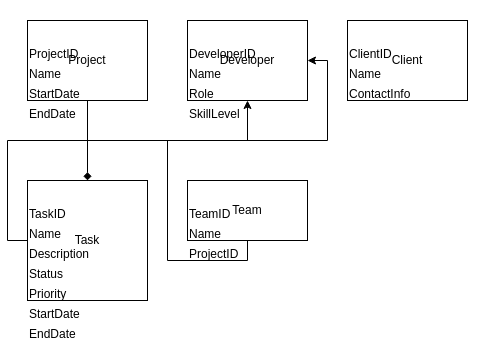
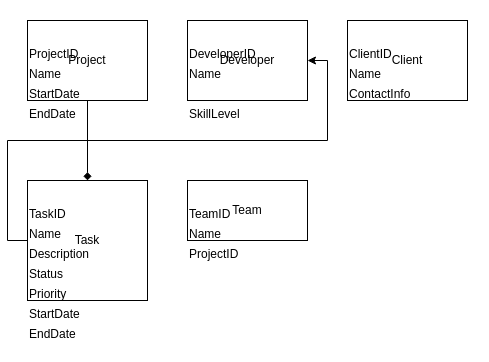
node "Role": removed
edge "Team" -> "Developer": removed
